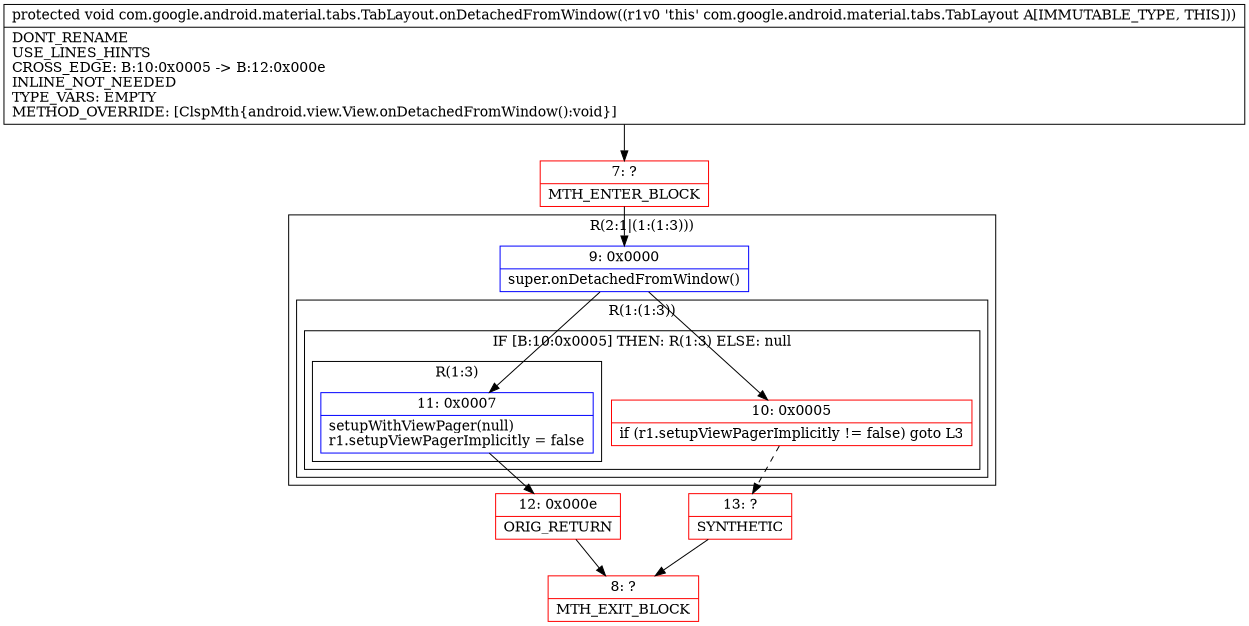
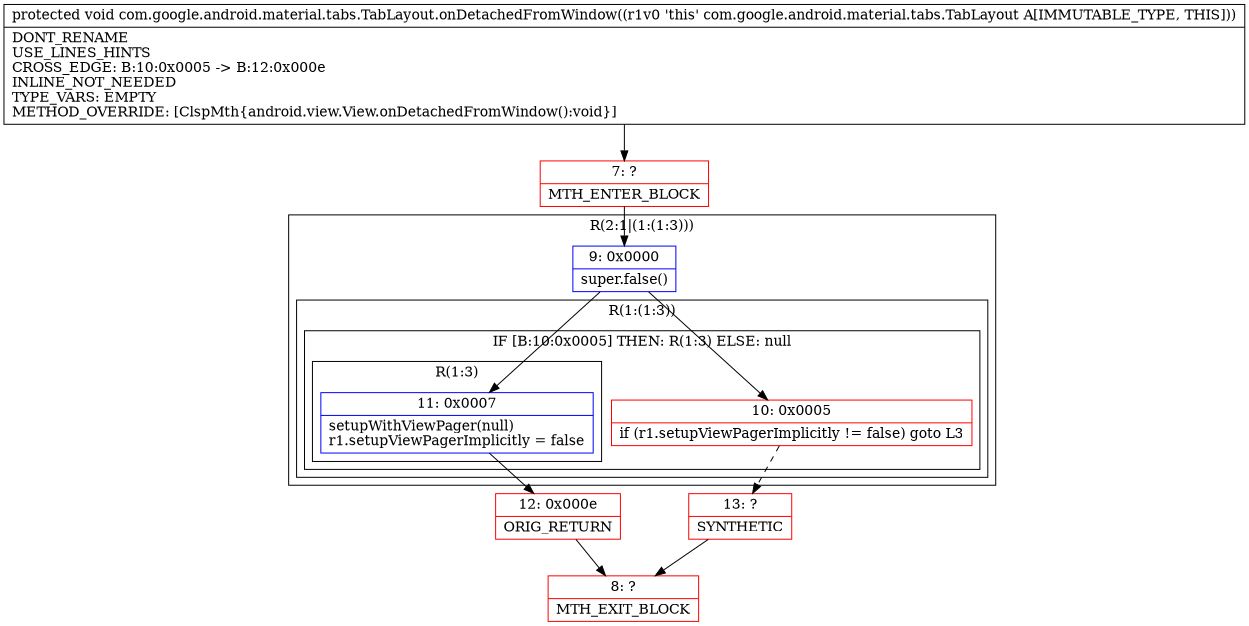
node "9: 0x0000": text "super.onDetachedFromWindow()" -> "super.false()"
